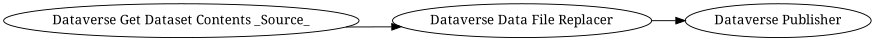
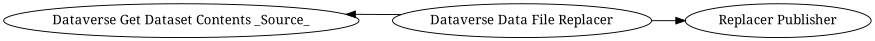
node "Dataverse Publisher": label "Dataverse Publisher" -> "Replacer Publisher"
edge "Dataverse Get Dataset Contents _Source_" -> "Dataverse Data File Replacer": reversed
